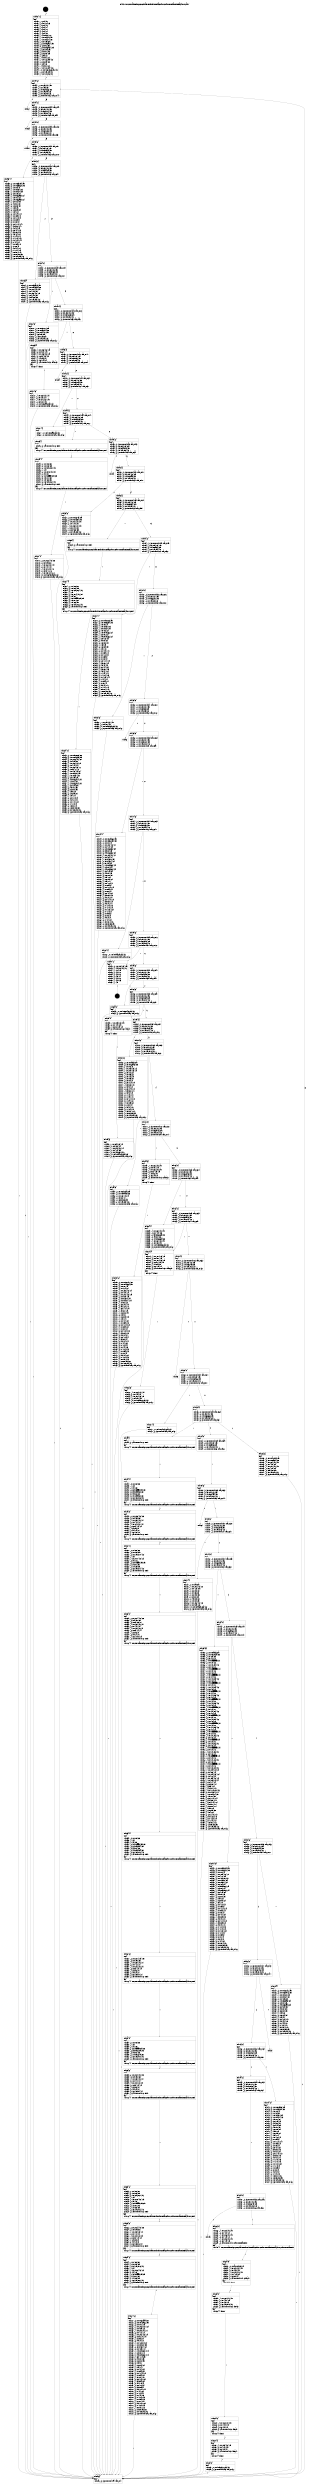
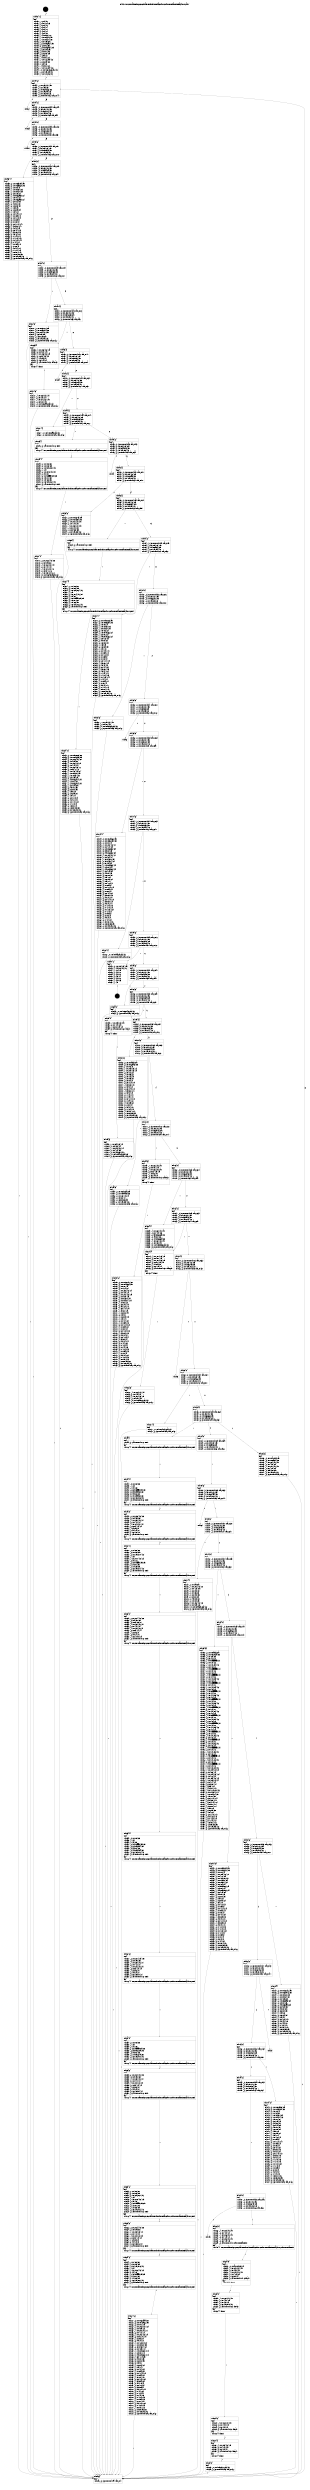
node "0x40216f [39]": removed
